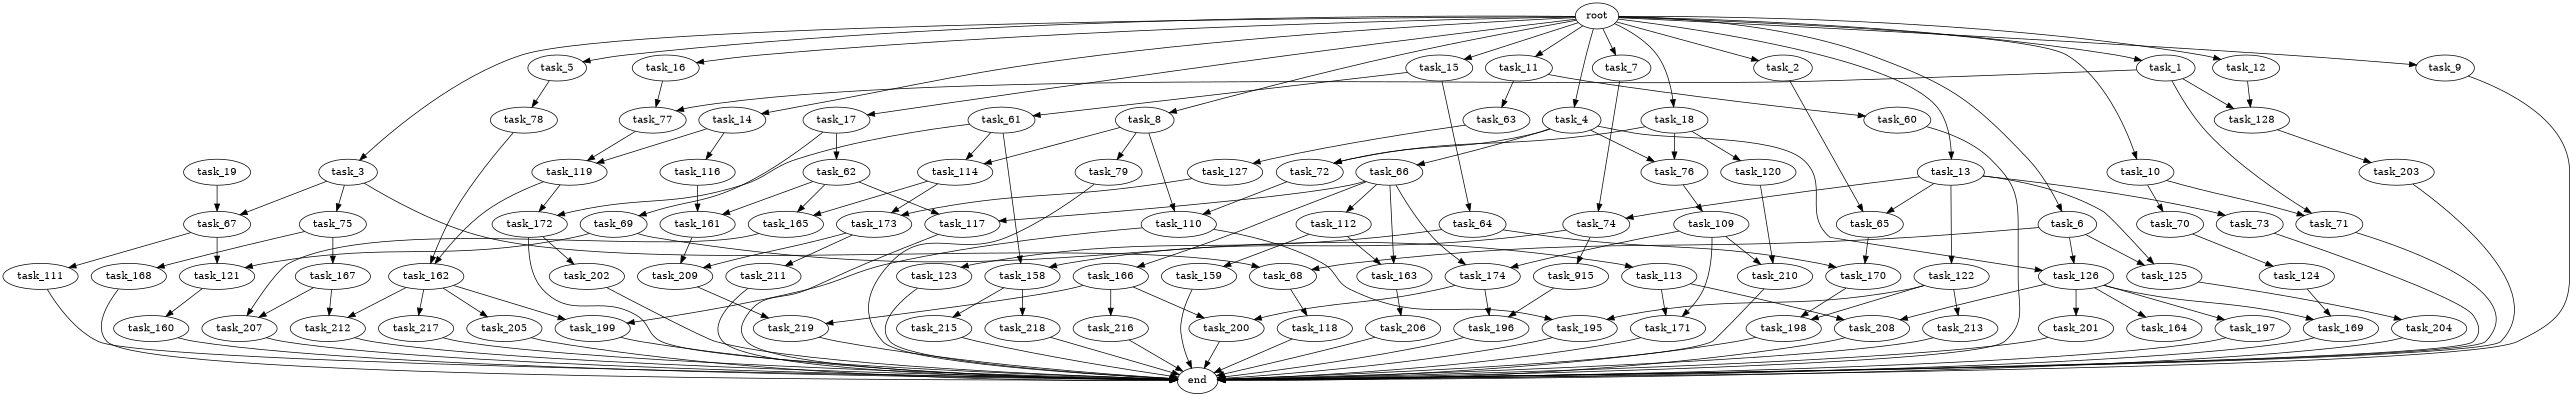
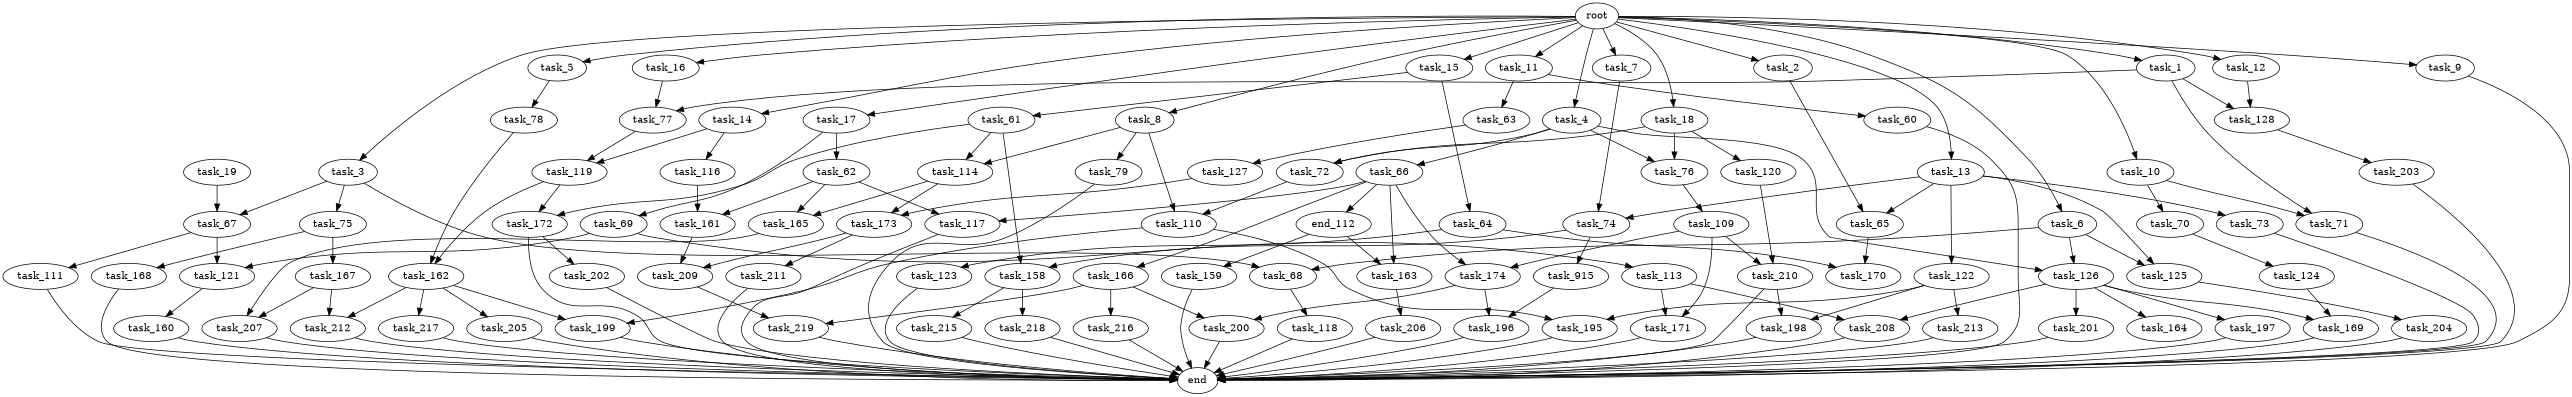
node "task_112": label "task_112" -> "end_112"
edge "task_170" -> "task_198": now "task_210" -> "task_198"
